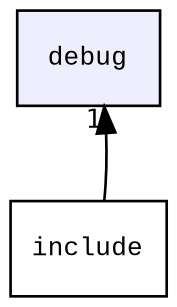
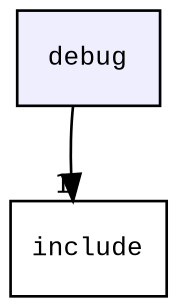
edge "include" -> "debug": reversed
